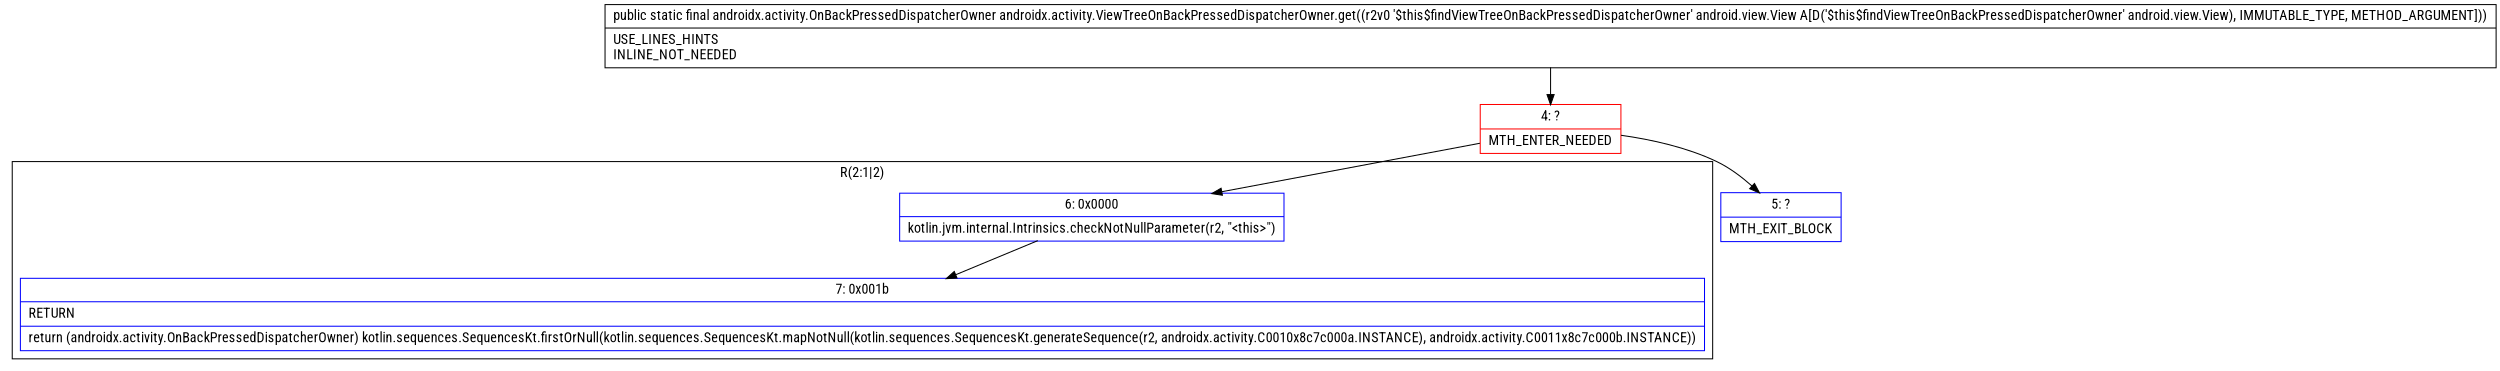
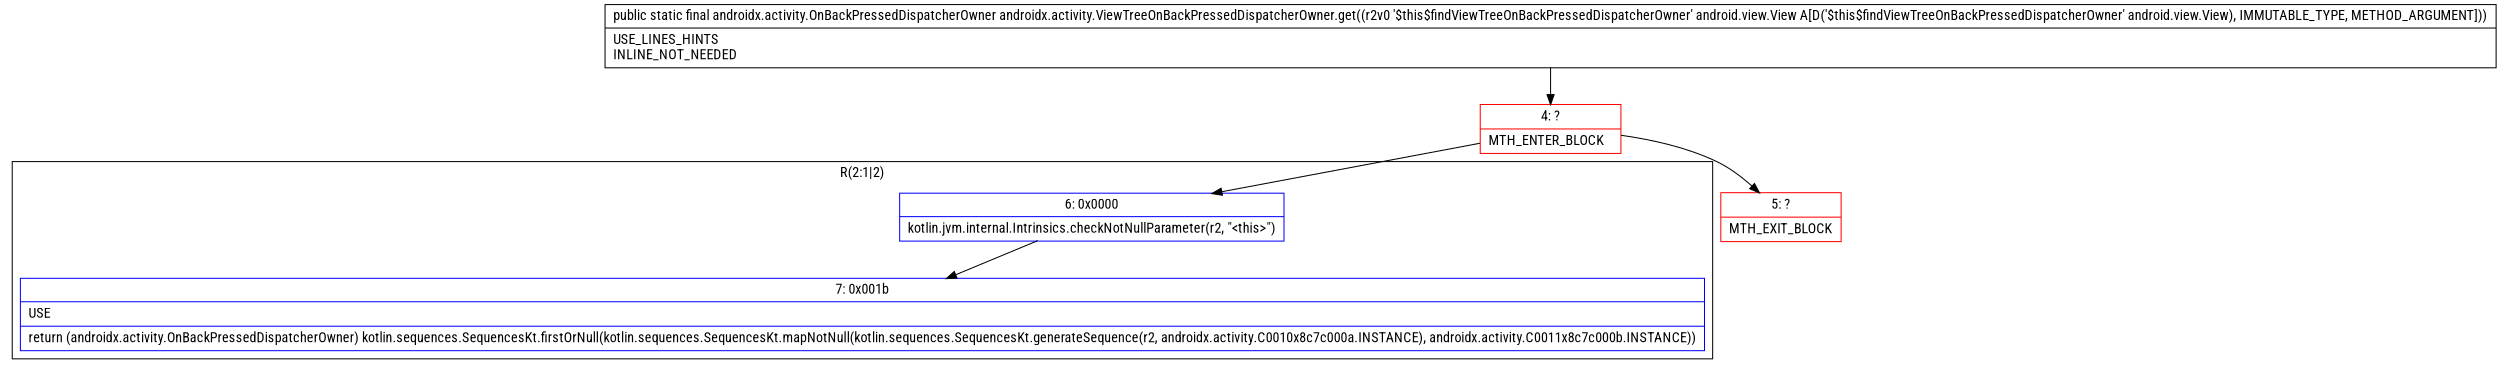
node "4: ?": text "MTH_ENTER_NEEDED" -> "MTH_ENTER_BLOCK"
node "5: ?": color blue -> red
node "7: 0x001b": text "RETURN" -> "USE"
